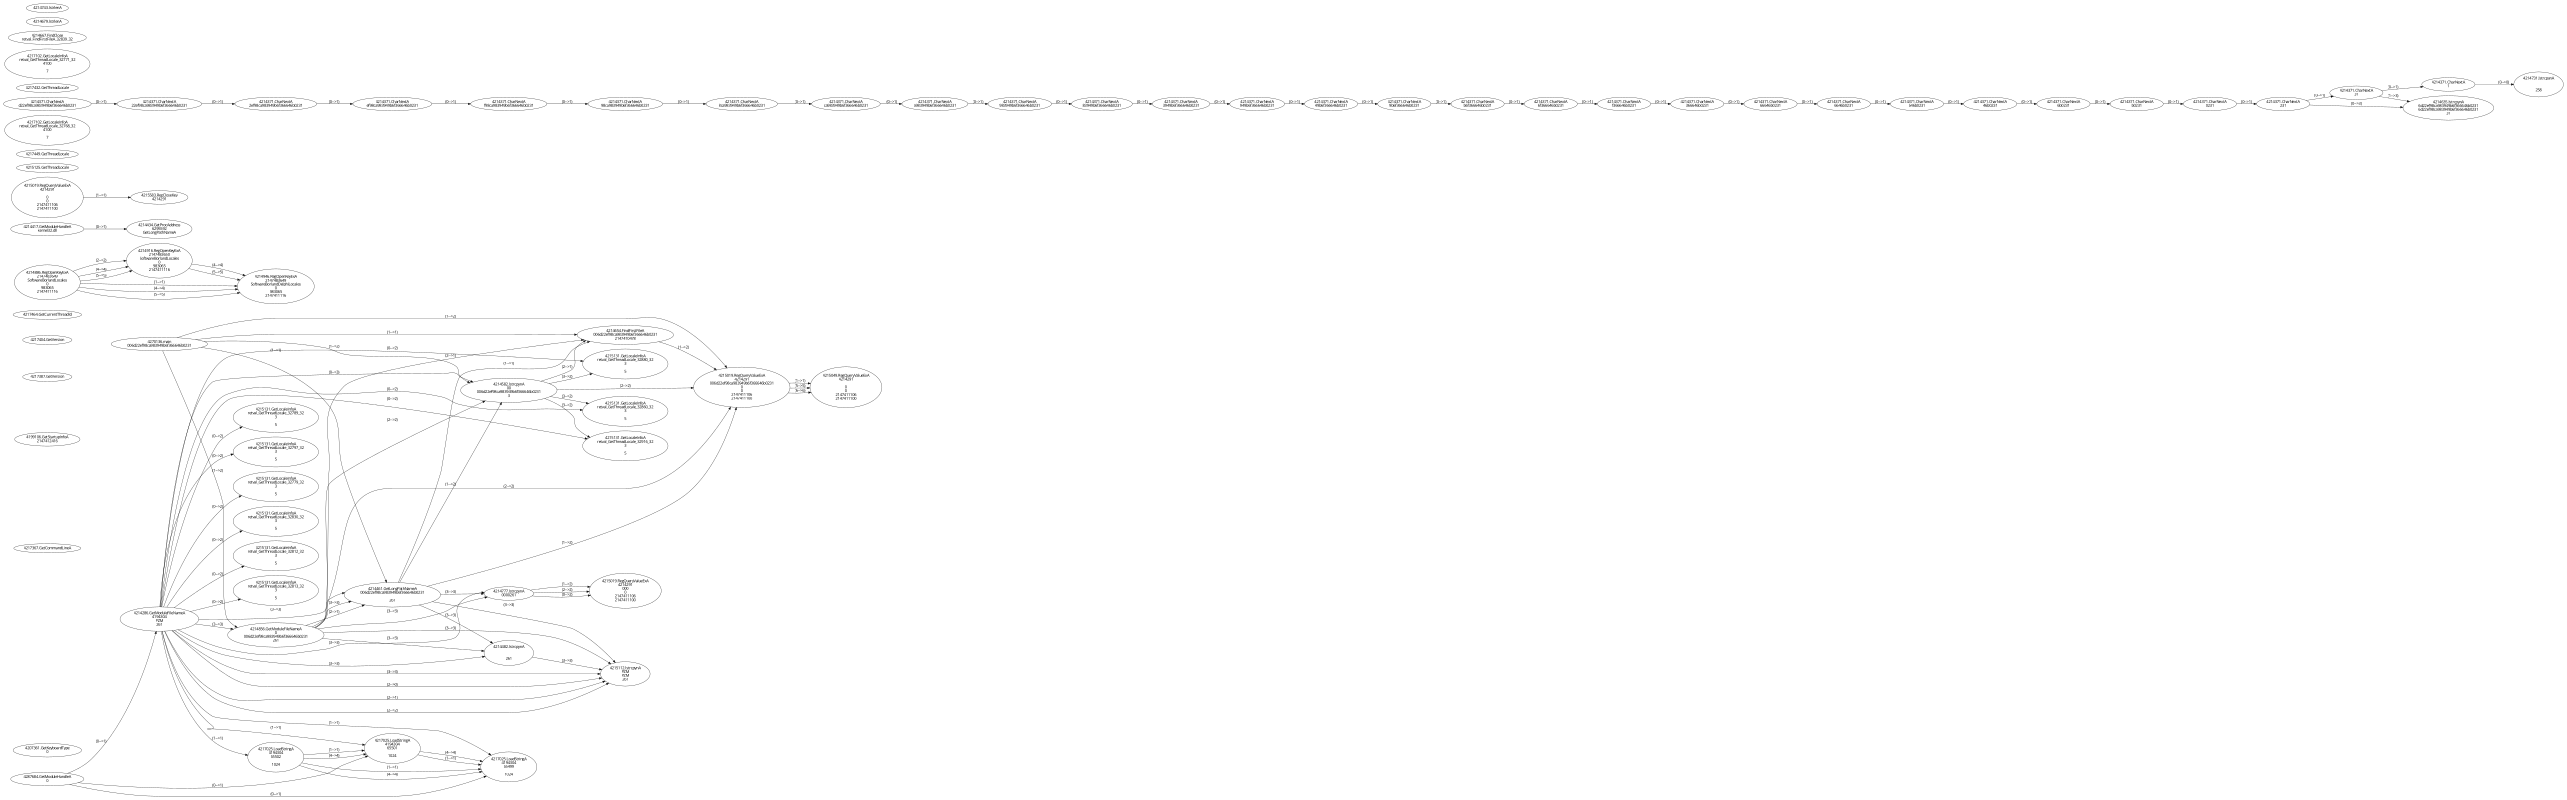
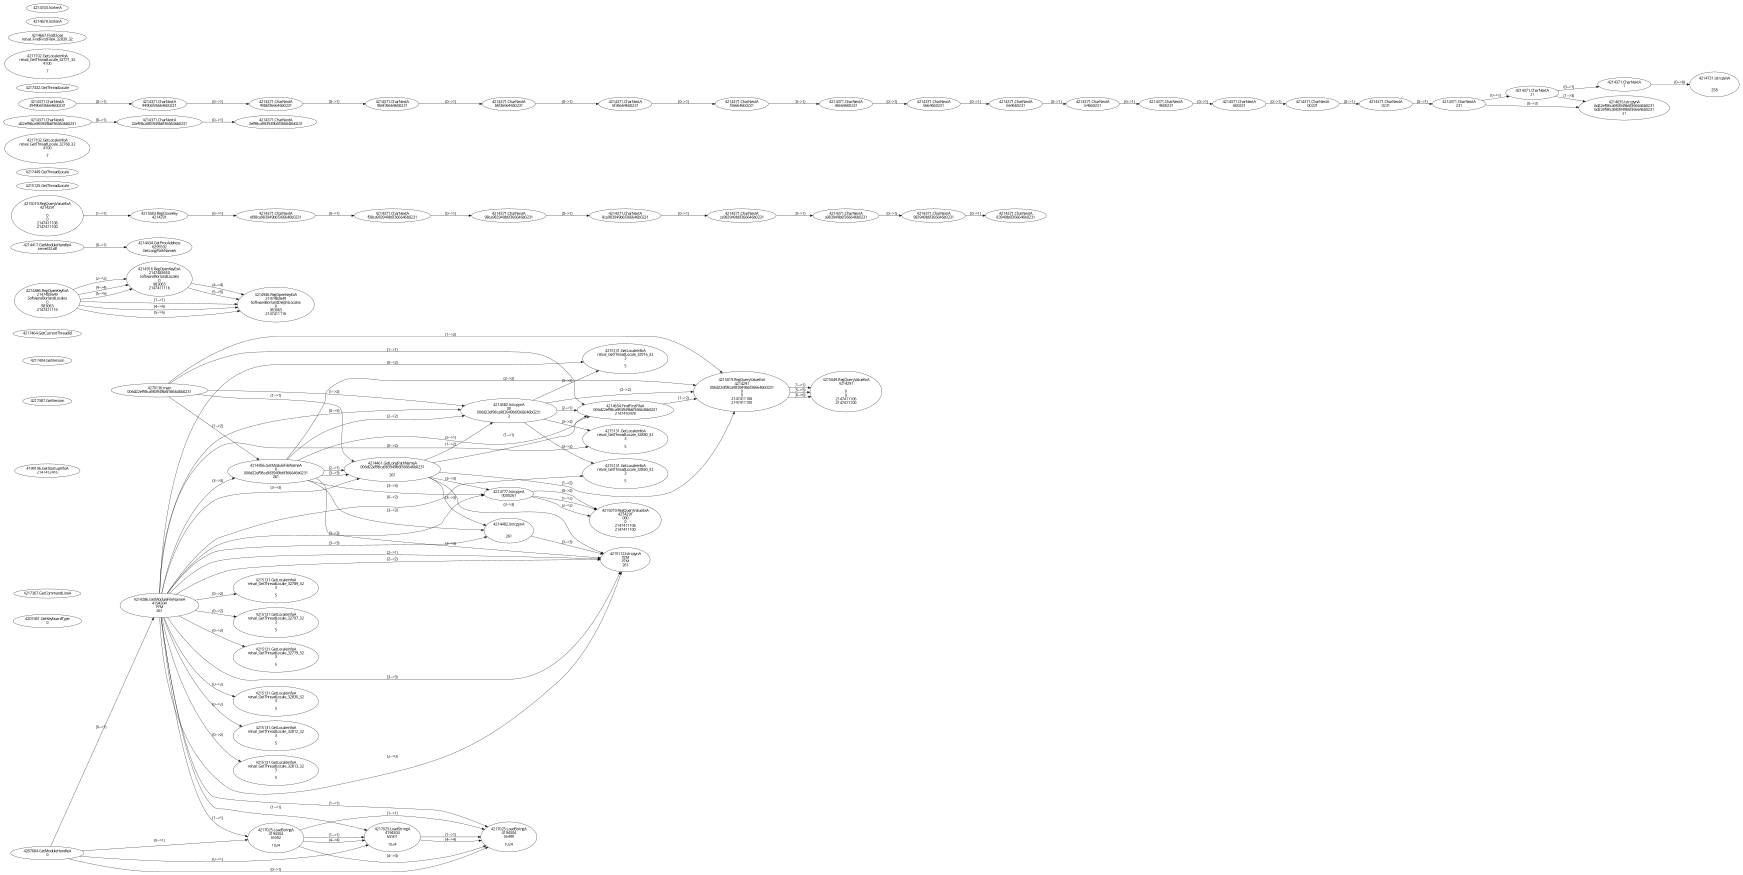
edge "4214371.CharNextA 2ef98ca983949b6f366646b0231" -> "4214371.CharNextA ef98ca983949b6f366646b0231": now "4215583.RegCloseKey 4214291" -> "4214371.CharNextA ef98ca983949b6f366646b0231"
edge "4214371.CharNextA 83949b6f366646b0231" -> "4214371.CharNextA 3949b6f366646b0231": removed, label "(0-->1)"
edge "4287684.GetModuleHandleA 0" -> "4217025.LoadStringA 4194304 65502 1024": added, label "(0-->1)"
